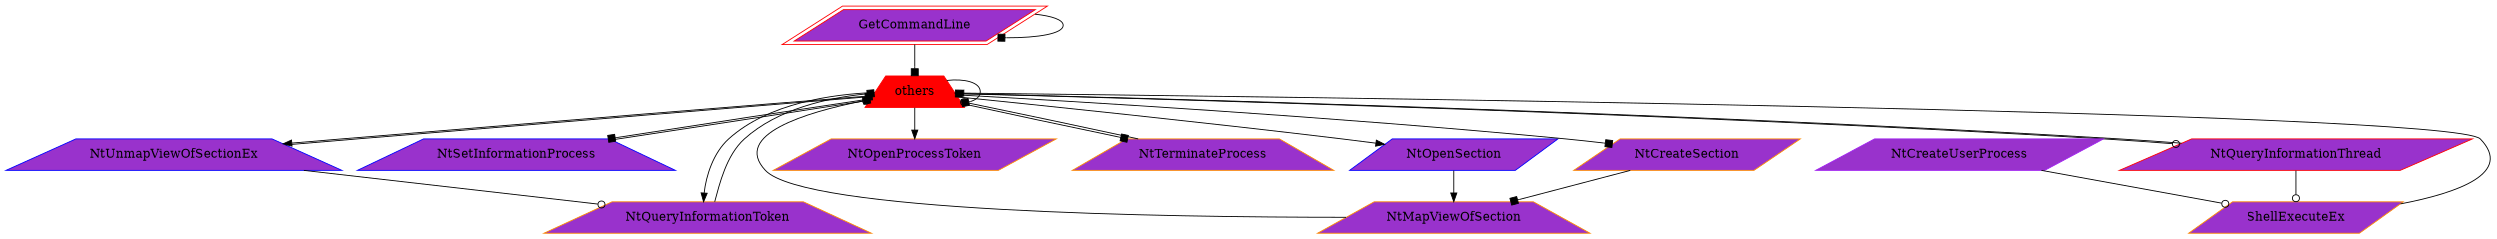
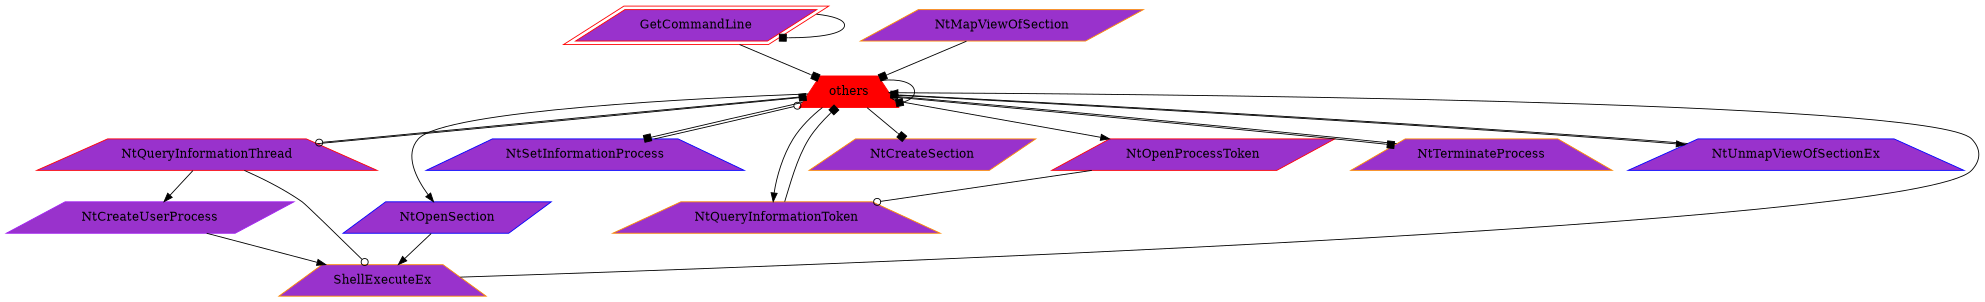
node "NtOpenProcessToken": color darkorange -> red
node "NtQueryInformationThread": shape parallelogram -> trapezium
edge "NtOpenSection" -> "NtMapViewOfSection": now "NtOpenSection" -> "ShellExecuteEx"
edge "NtQueryInformationThread" -> "NtCreateUserProcess": added
edge "NtCreateSection" -> "NtMapViewOfSection": removed
edge "NtUnmapViewOfSectionEx" -> "NtQueryInformationToken": now "NtOpenProcessToken" -> "NtQueryInformationToken"
edge "NtCreateUserProcess" -> "ShellExecuteEx": arrowhead odot -> normal
node "NtMapViewOfSection": shape trapezium -> parallelogram
node "ShellExecuteEx": shape parallelogram -> trapezium
